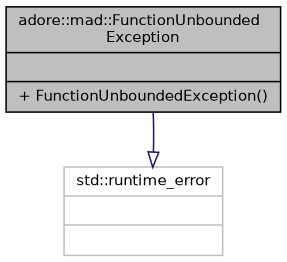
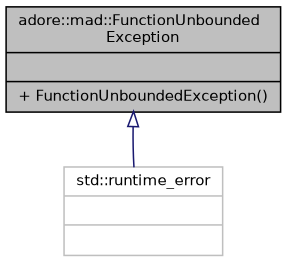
edge "adore::mad::FunctionUnbounded" -> "std::runtime_error": reversed
